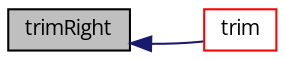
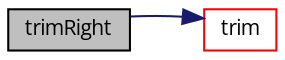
edge "trim" -> "trimRight": reversed
